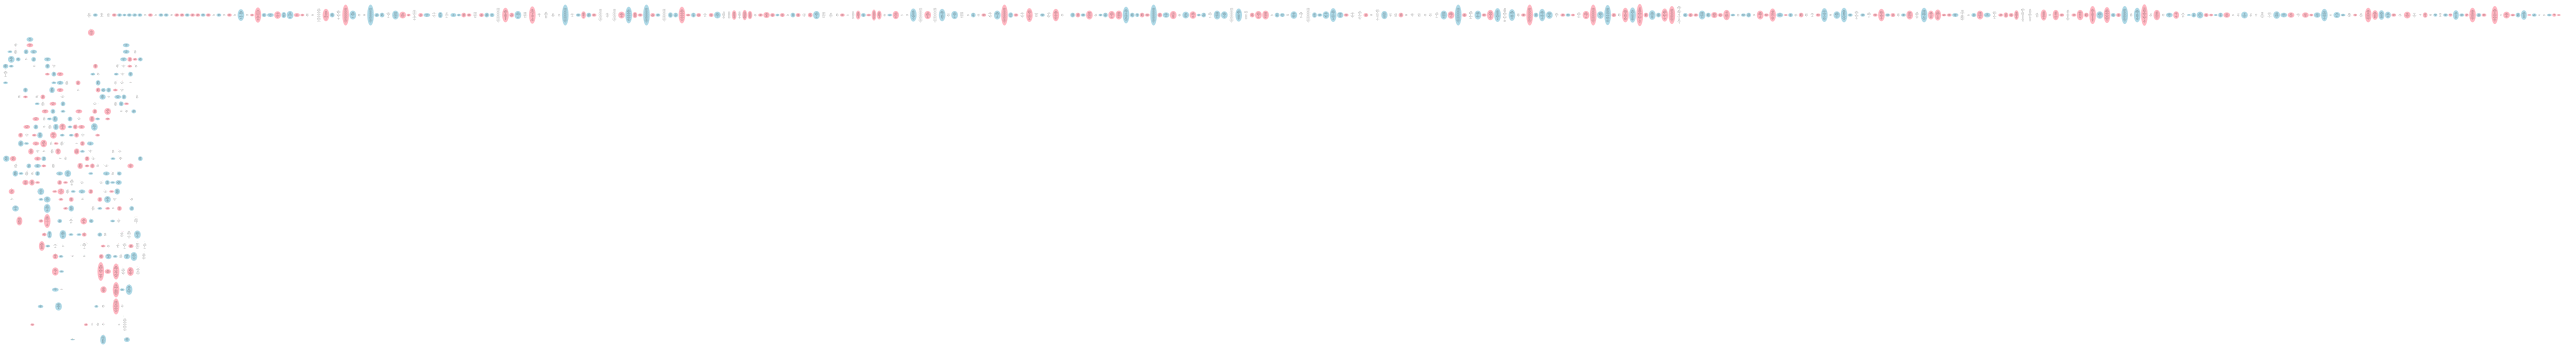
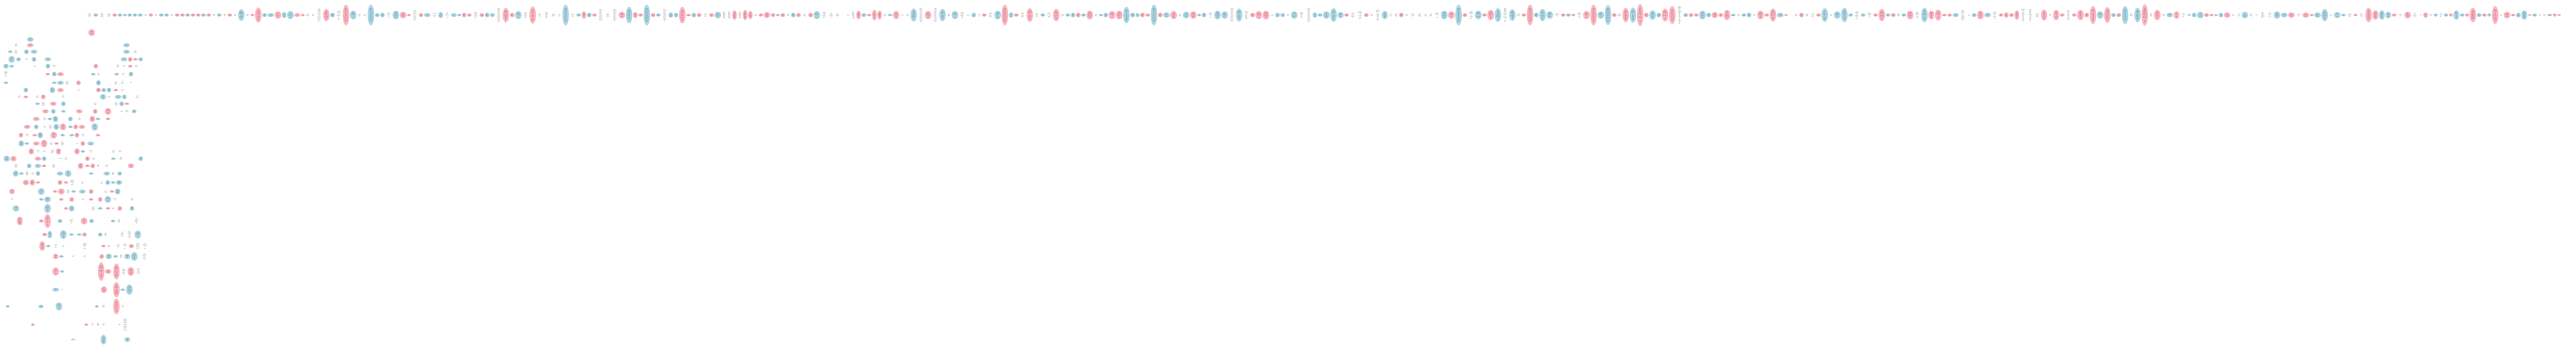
node "# 0xf41 JUMPDEST PUSHX Data JUMPI": removed
node "# 0x1282 JUMPDEST PUSHX Data JUMP": added
node "# 0x1efb JUMPDEST ISZERO PUSHX Data JUMPI": removed
node "# 0x2a97 JUMPDEST DIV JUMP": added
node "# 0x461 PUSHX Data REVERT": added
node "# 0x1323 JUMPDEST JUMP": added
